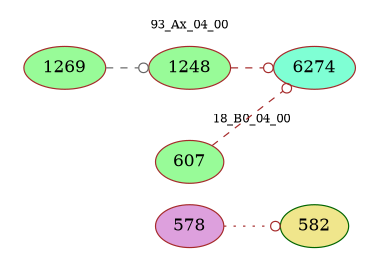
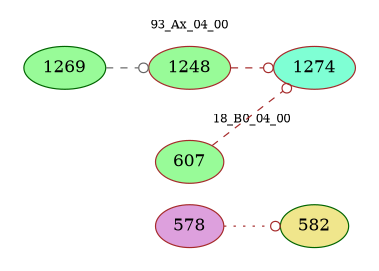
node "1269": color brown -> darkgreen
node "6274": label "6274" -> "1274"
